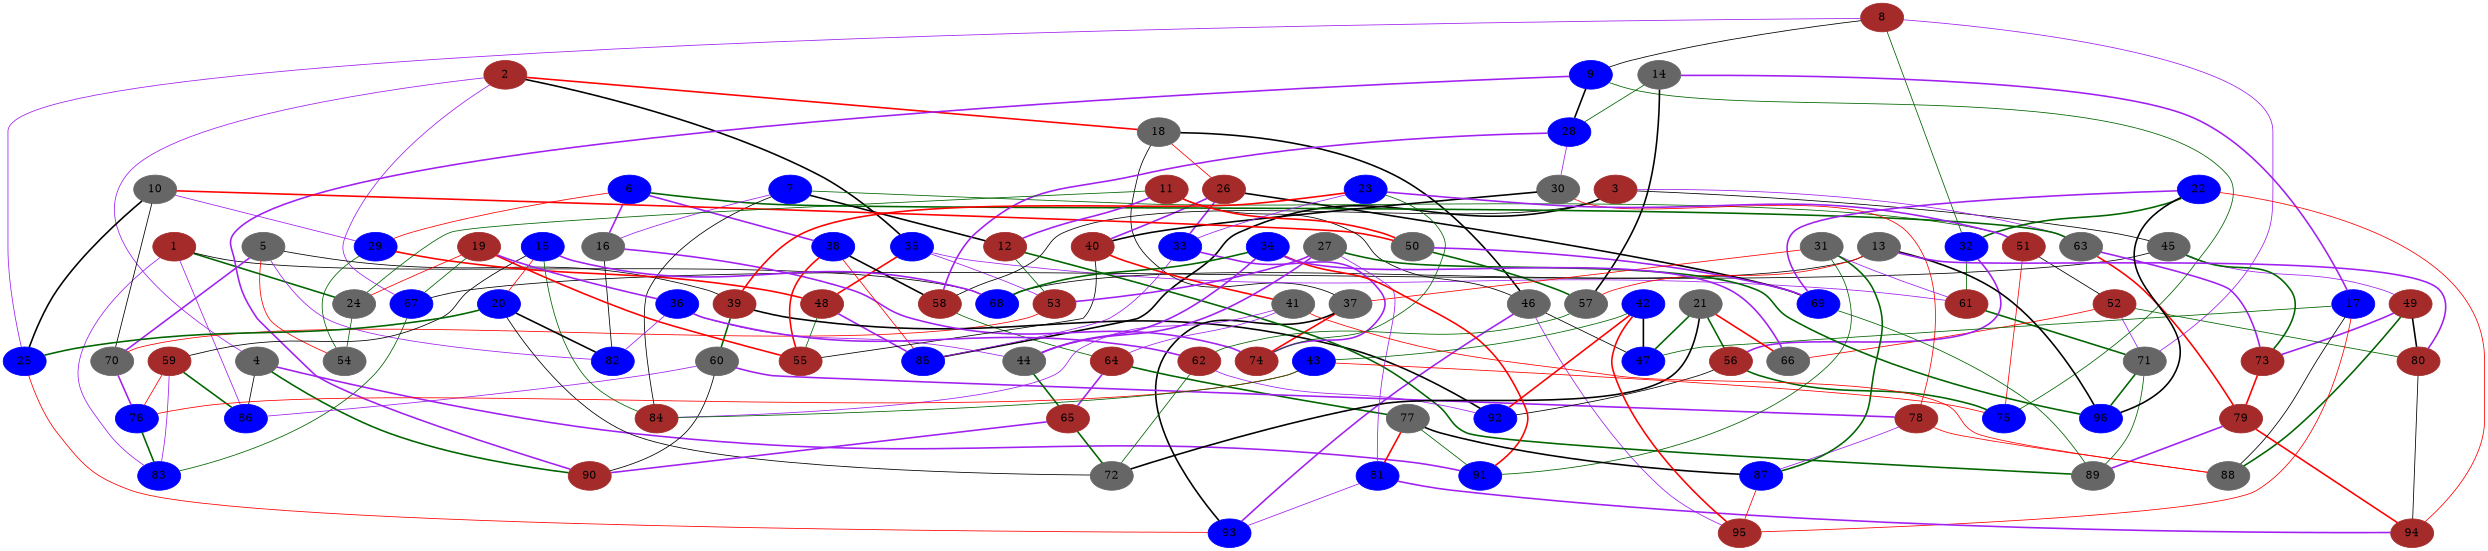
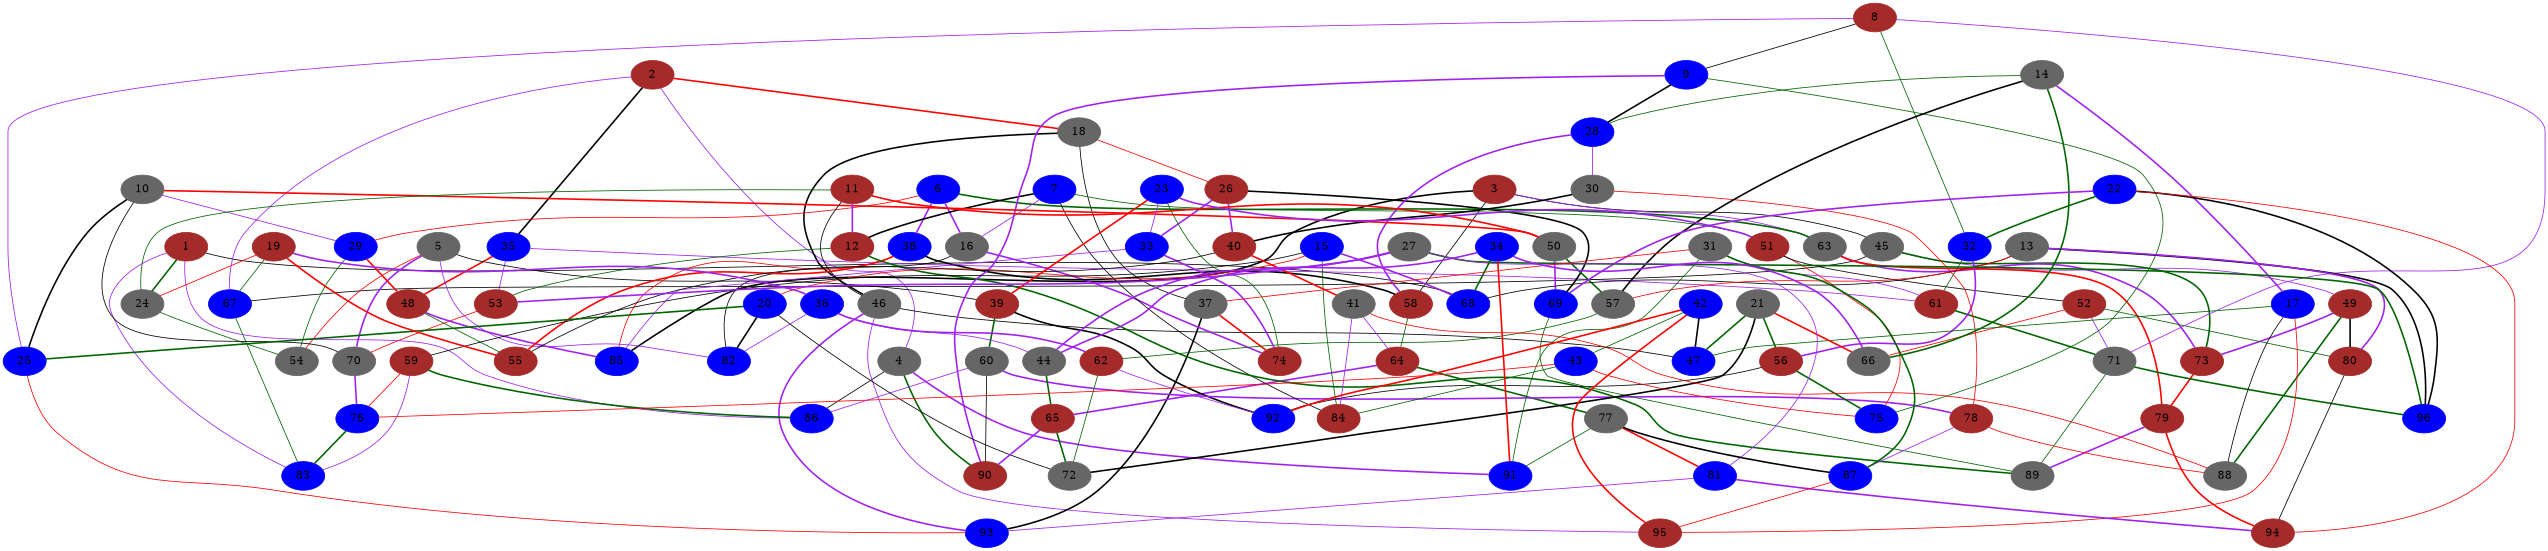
edge "14" -- "66": added
